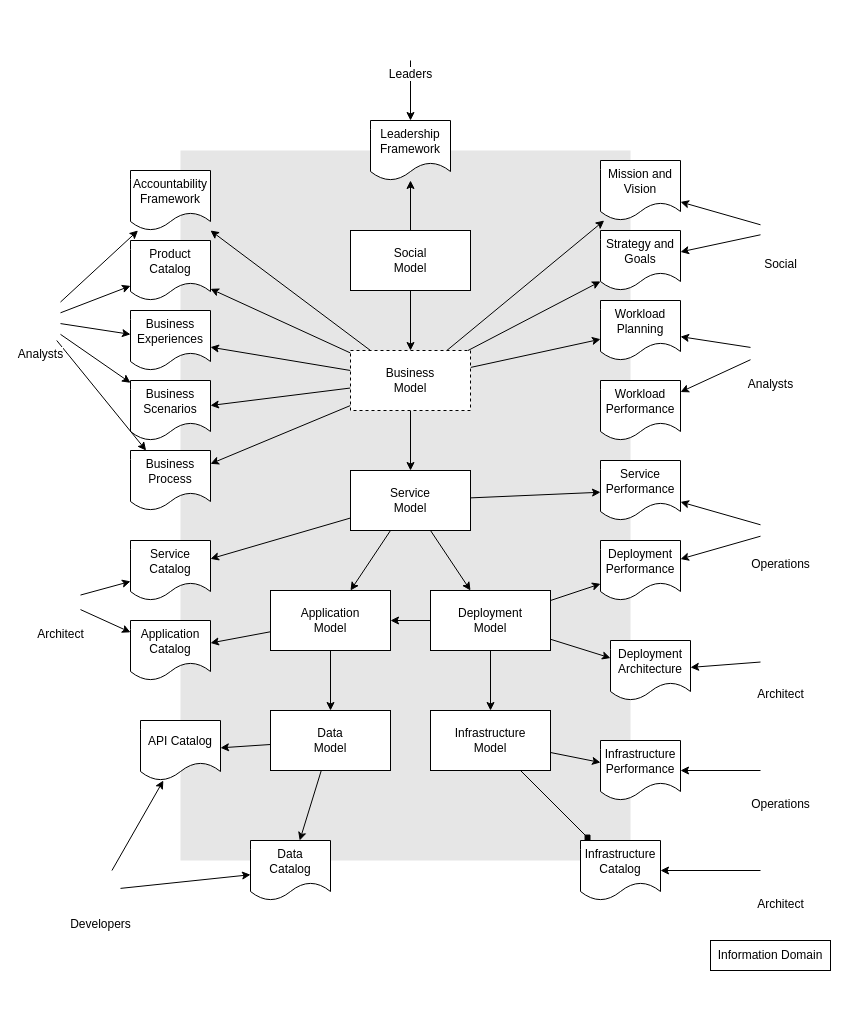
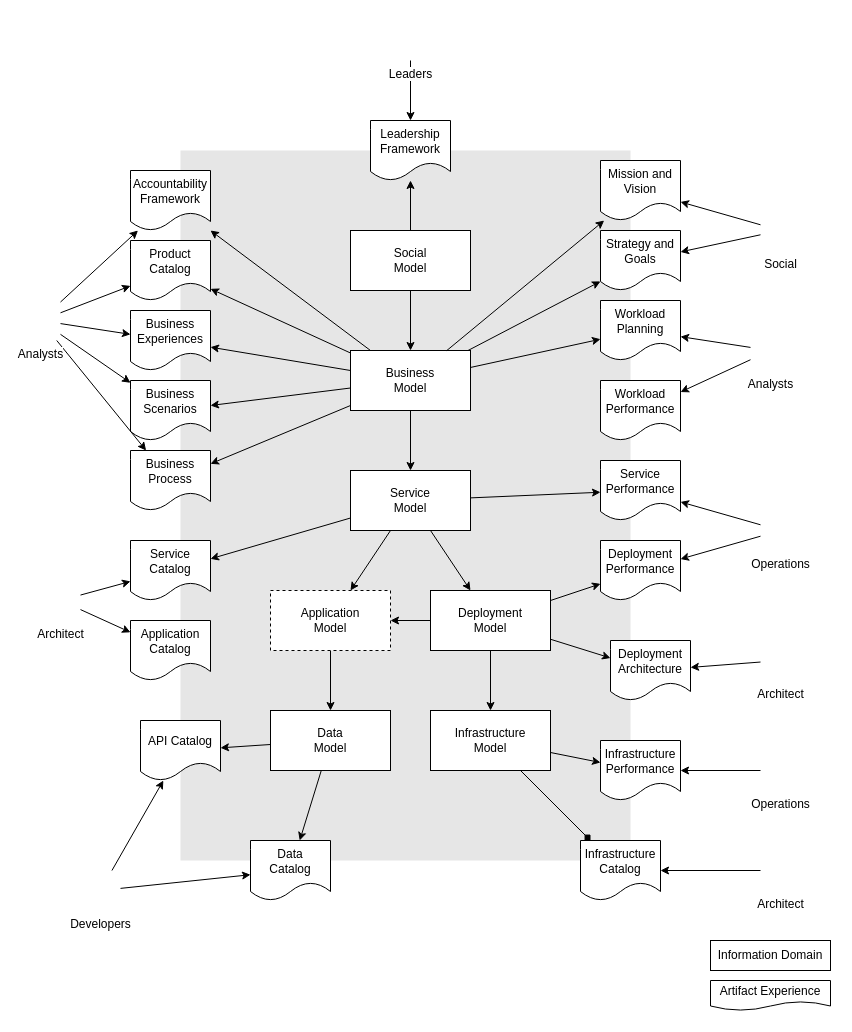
node "Business Model": style dashed -> solid
node "Application Model": style solid -> dashed
edge "Application Model" -> "Application Catalog": removed
node "Artifact Experience": added
